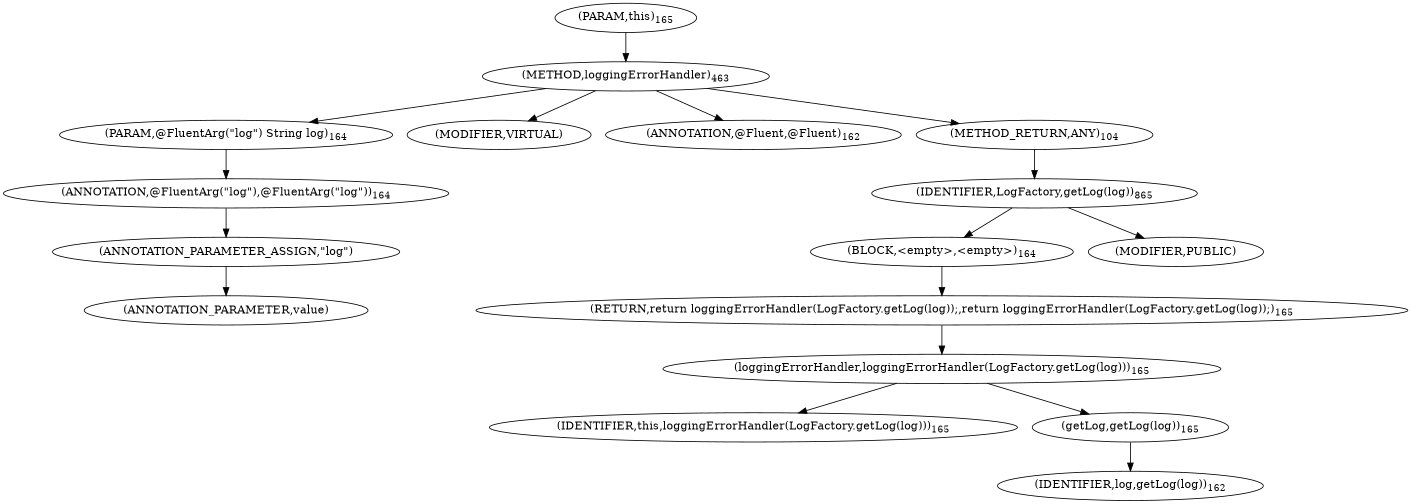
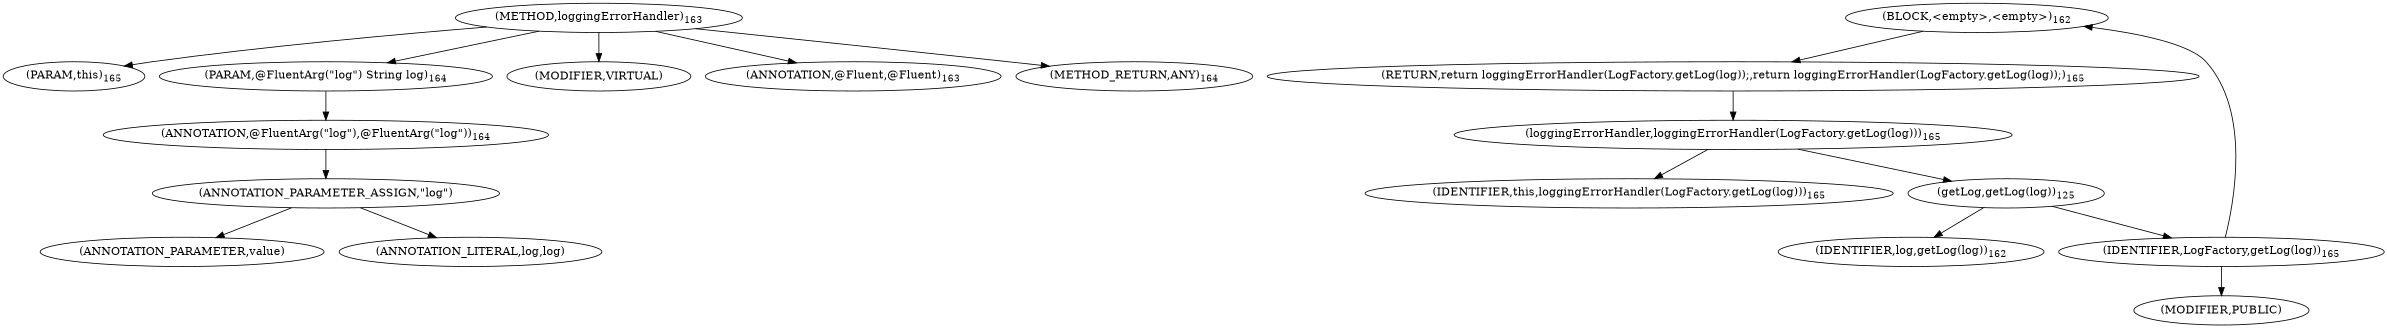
edge "(PARAM,this)" -> "(METHOD,loggingErrorHandler)": reversed
node "(METHOD,loggingErrorHandler)": text "463" -> "163"
node "(ANNOTATION,@Fluent,@Fluent)": text "162" -> "163"
node "(METHOD_RETURN,ANY)": text "104" -> "164"
edge "(METHOD_RETURN,ANY)" -> "(IDENTIFIER,LogFactory,getLog(log))": now "(getLog,getLog(log))" -> "(IDENTIFIER,LogFactory,getLog(log))"
node "(IDENTIFIER,LogFactory,getLog(log))": text "865" -> "165"
node "(BLOCK,<empty>,<empty>)": text "164" -> "162"
node "(ANNOTATION_LITERAL,log,log)": added
node "(getLog,getLog(log))": text "165" -> "125"
